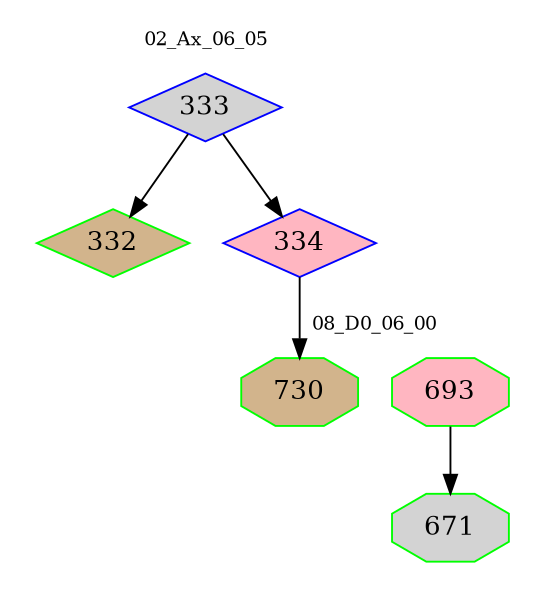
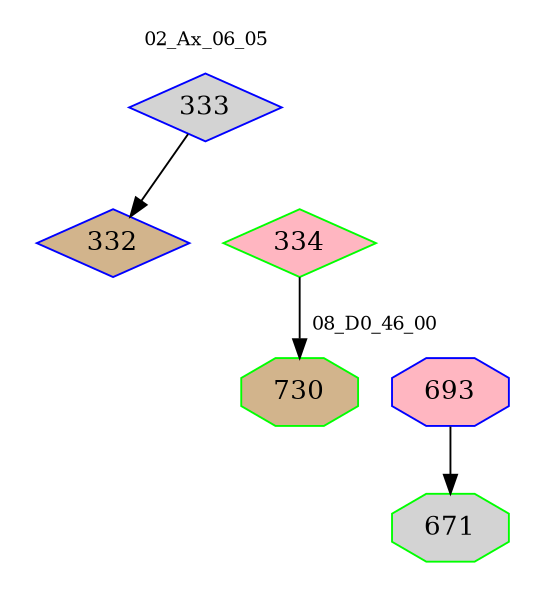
edge "333" -> "334": removed
node "332": color green -> blue
node "334": color blue -> green
cluster "08_D0_06_00": label "08_D0_06_00" -> "08_D0_46_00"
node "693": color green -> blue
